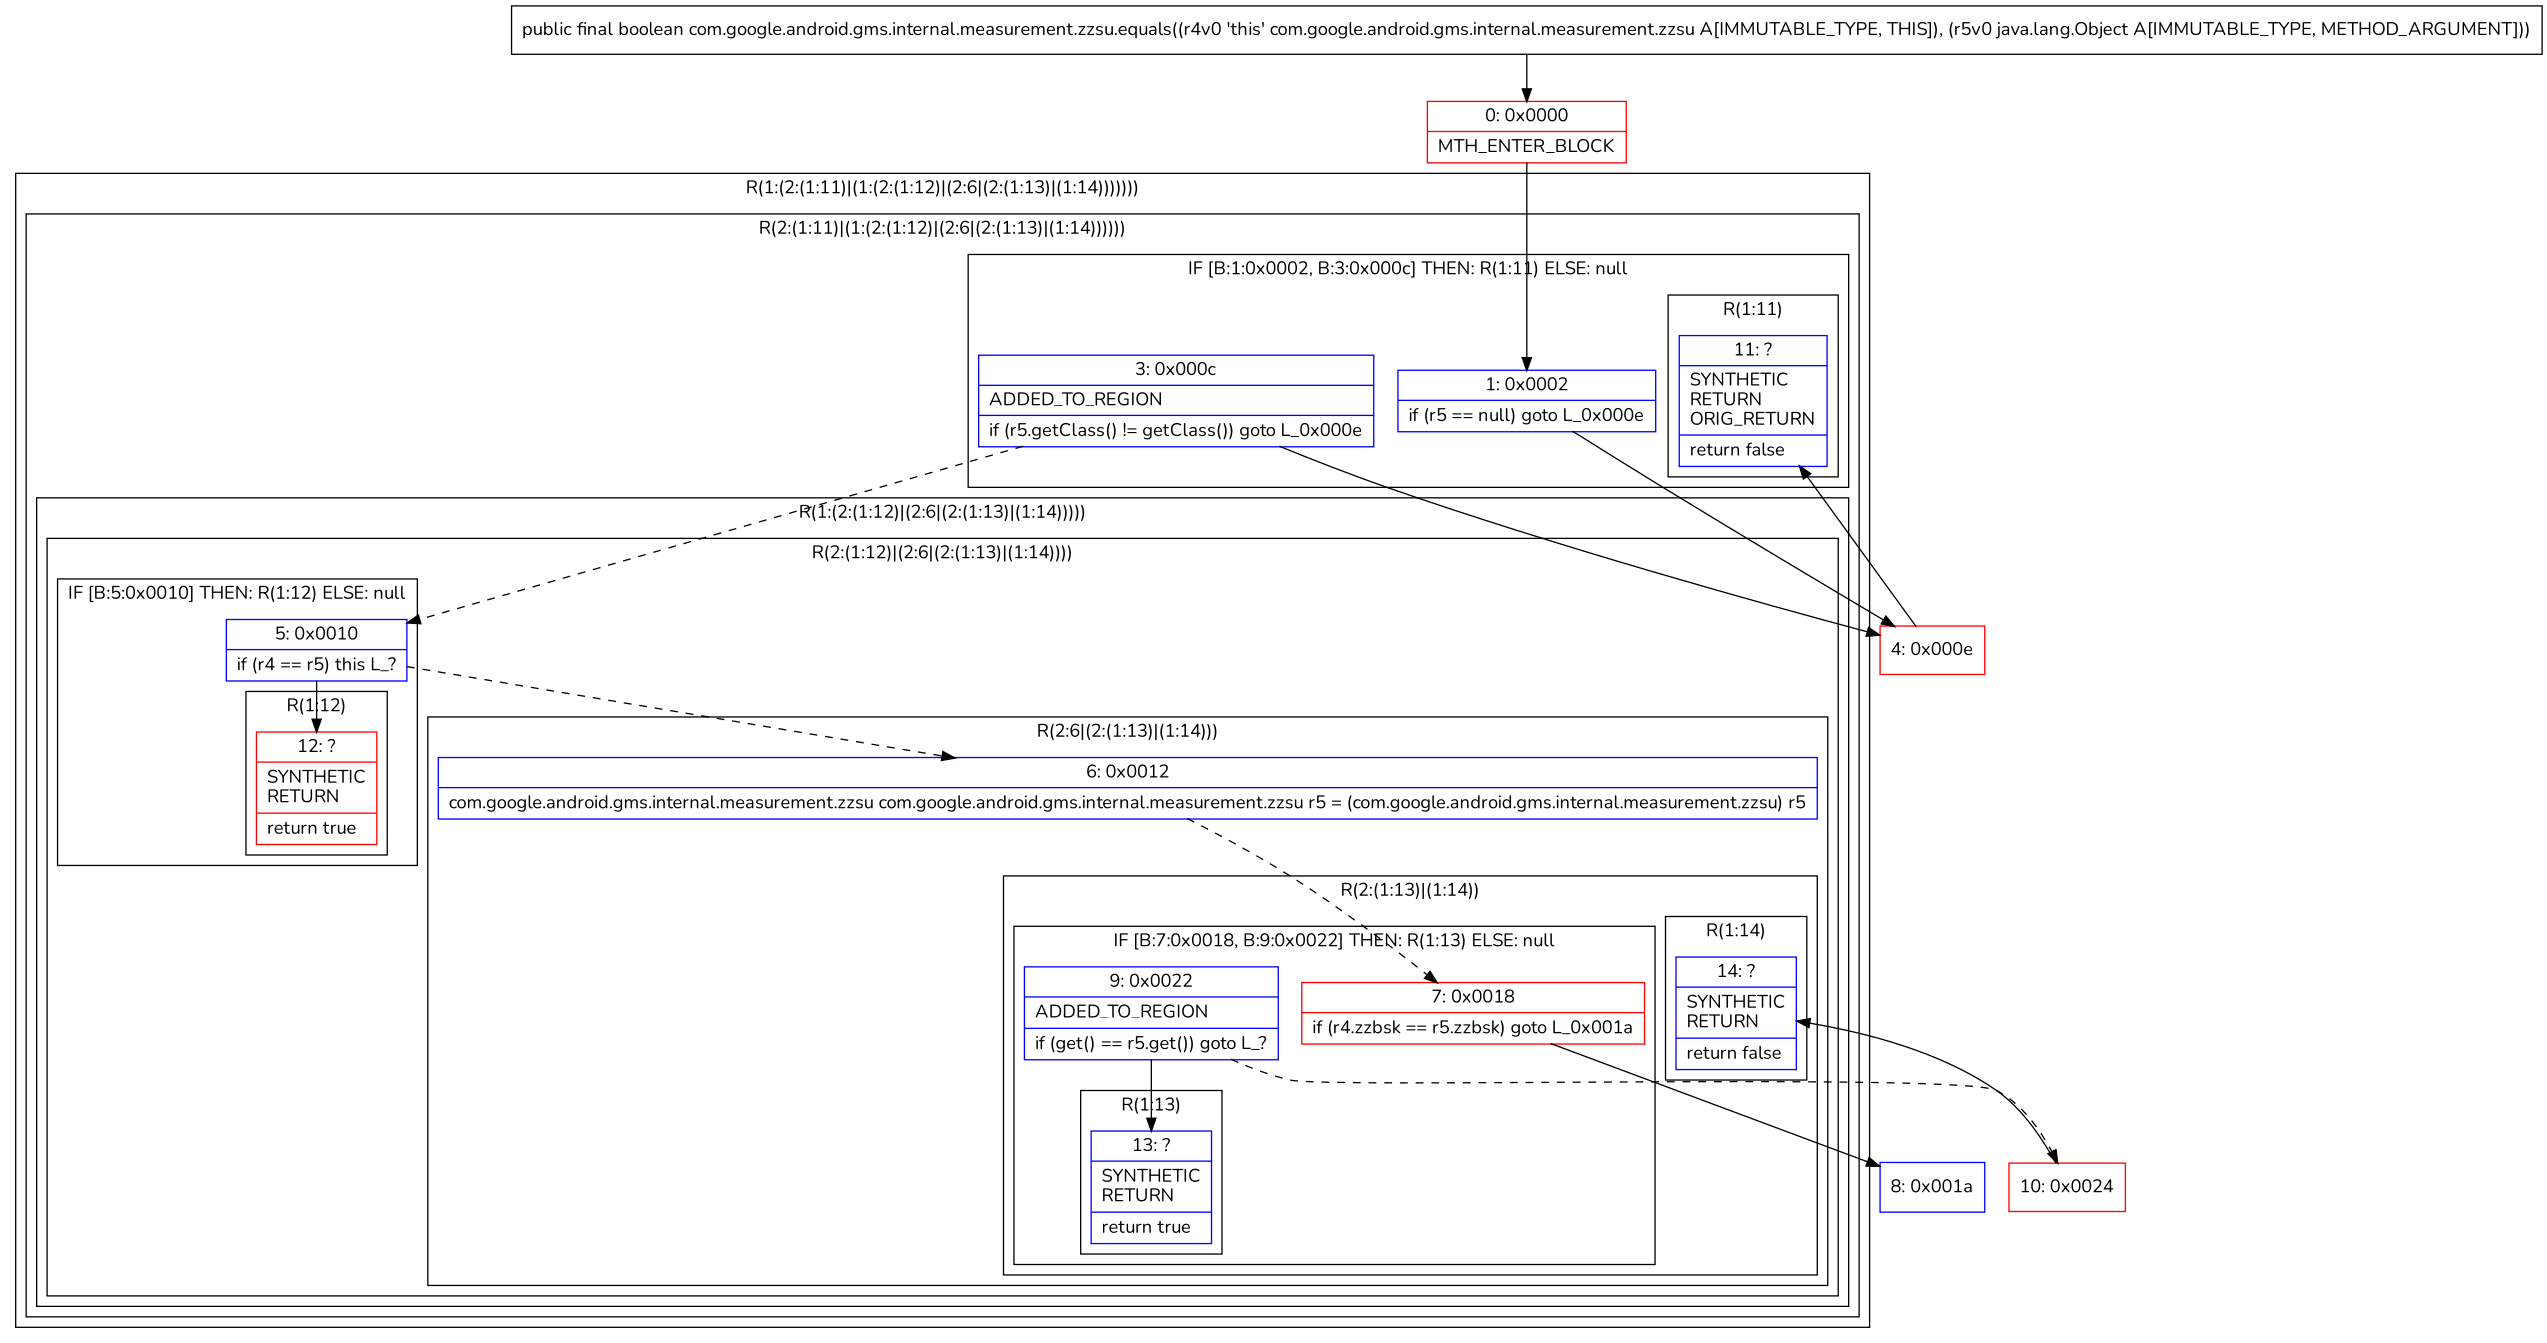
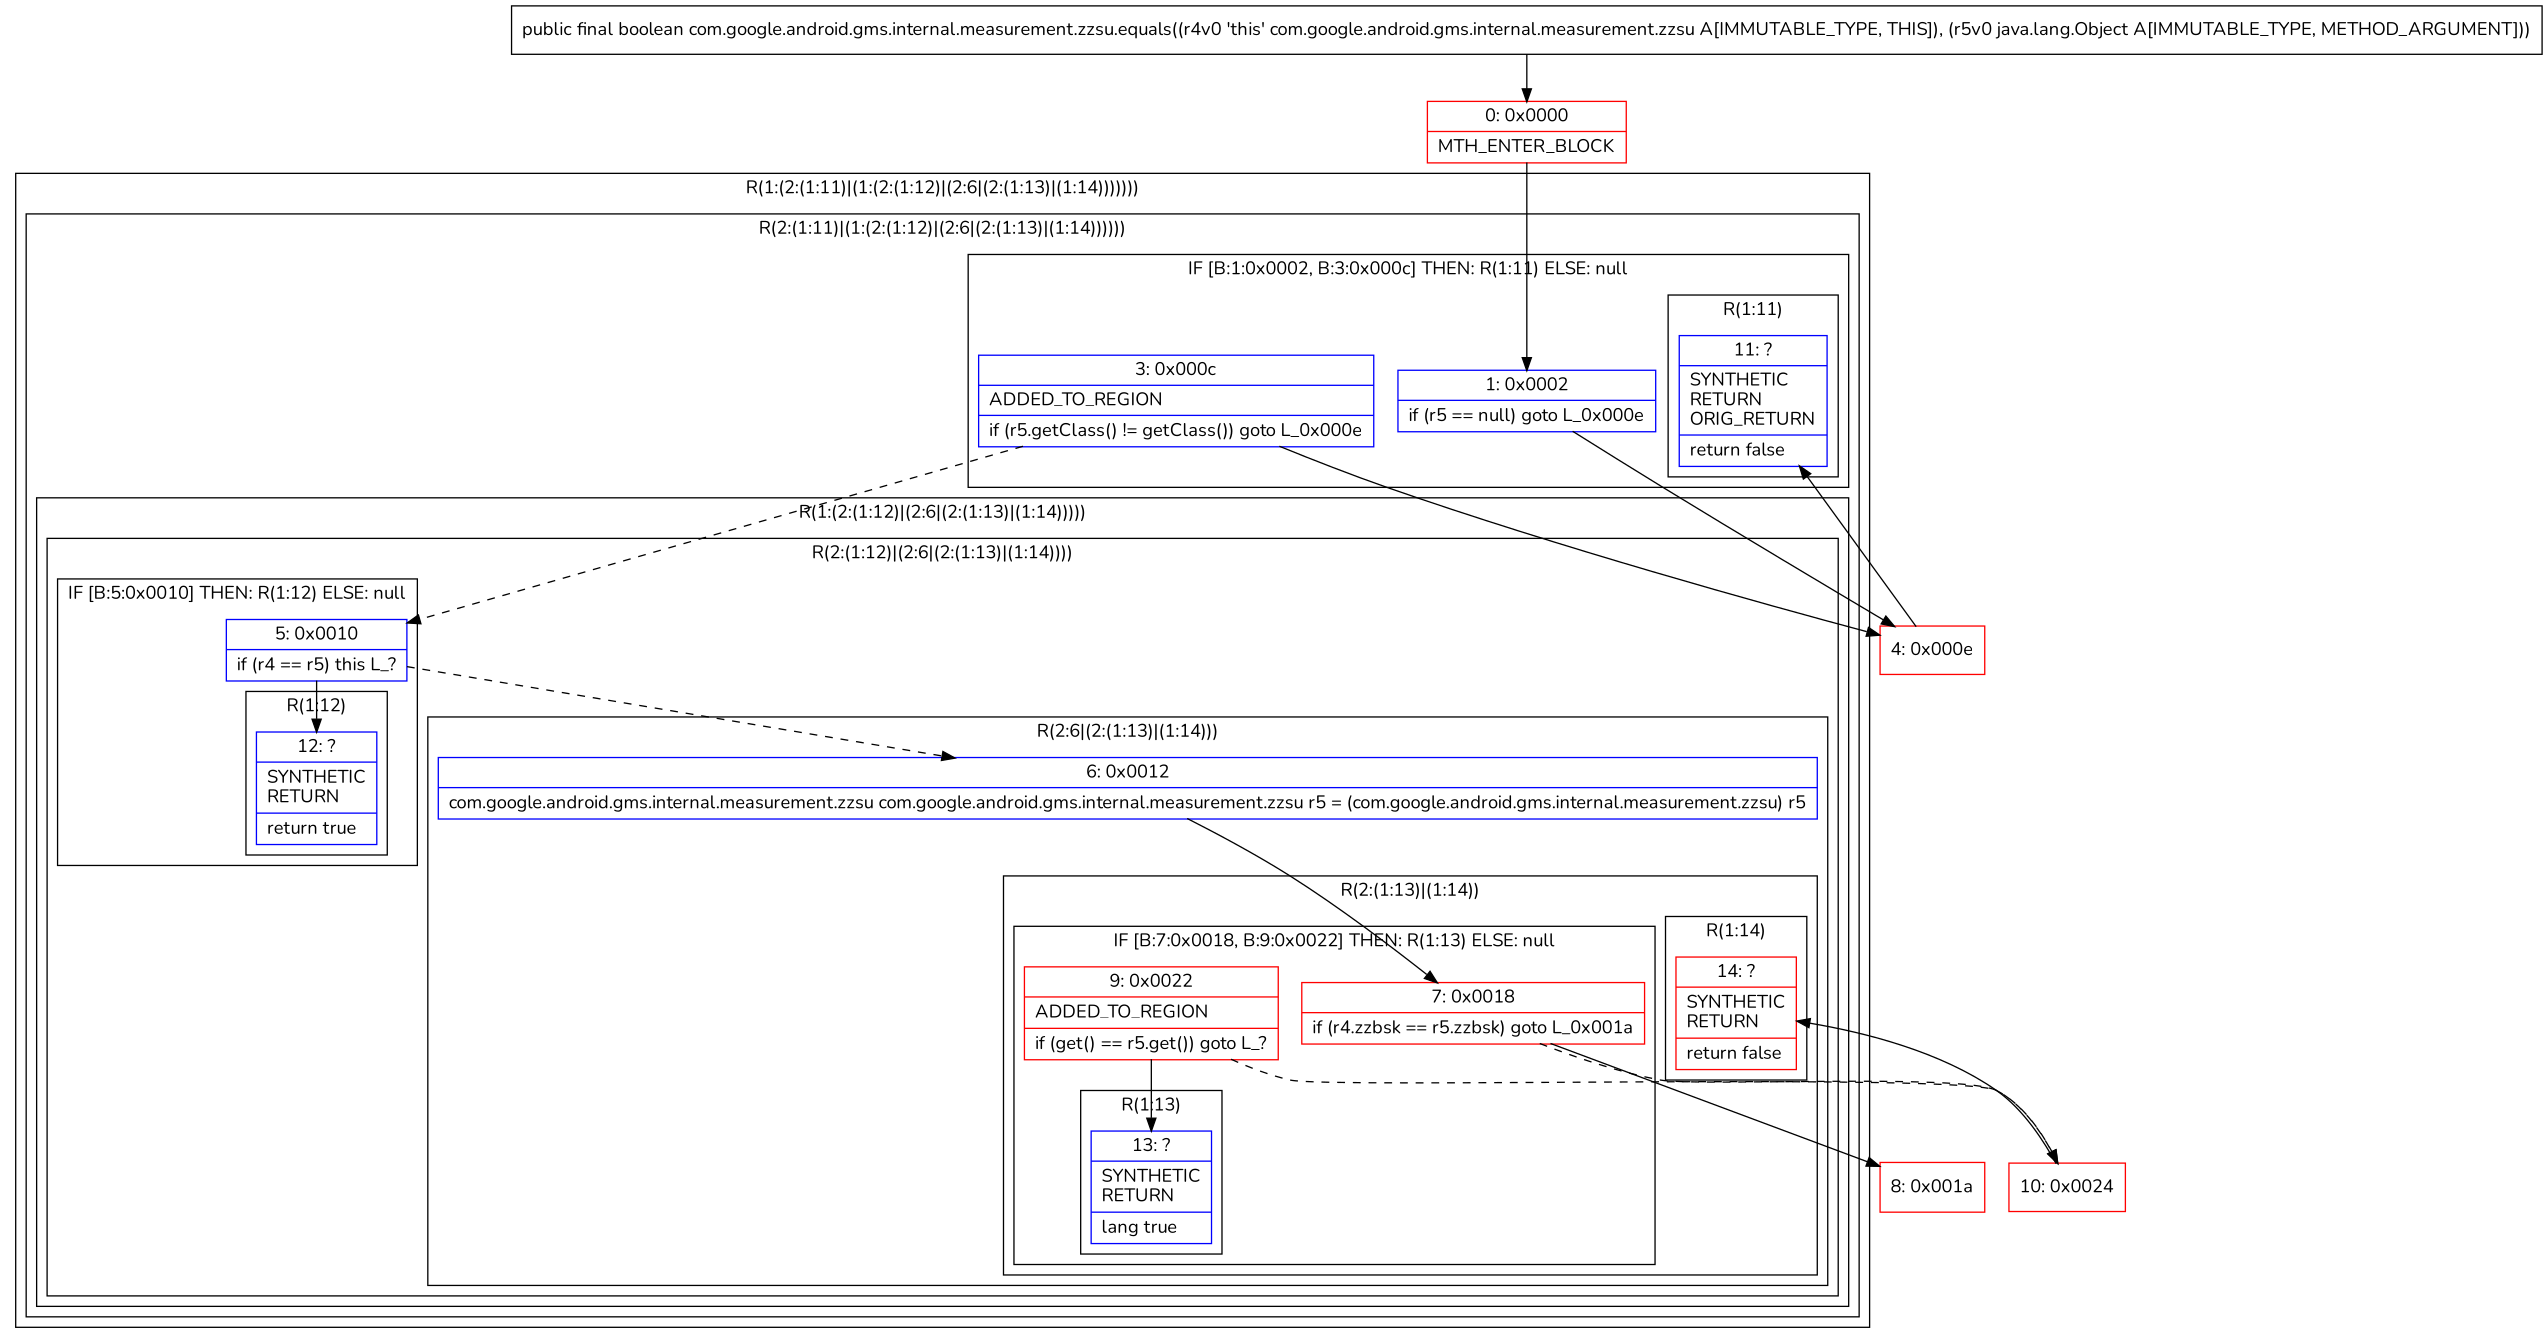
node "12: ?": color red -> blue
edge "6: 0x0012" -> "7: 0x0018": style dashed -> solid
node "9: 0x0022": color blue -> red
node "14: ?": color blue -> red
edge "7: 0x0018" -> "10: 0x0024": added
node "8: 0x001a": color blue -> red
node "13: ?": text "return true" -> "lang true"
